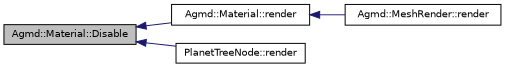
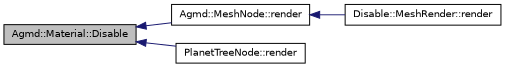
node "Agmd::Material::render": label "Agmd::Material::render" -> "Agmd::MeshNode::render"
node "Agmd::MeshRender::render": label "Agmd::MeshRender::render" -> "Disable::MeshRender::render"
